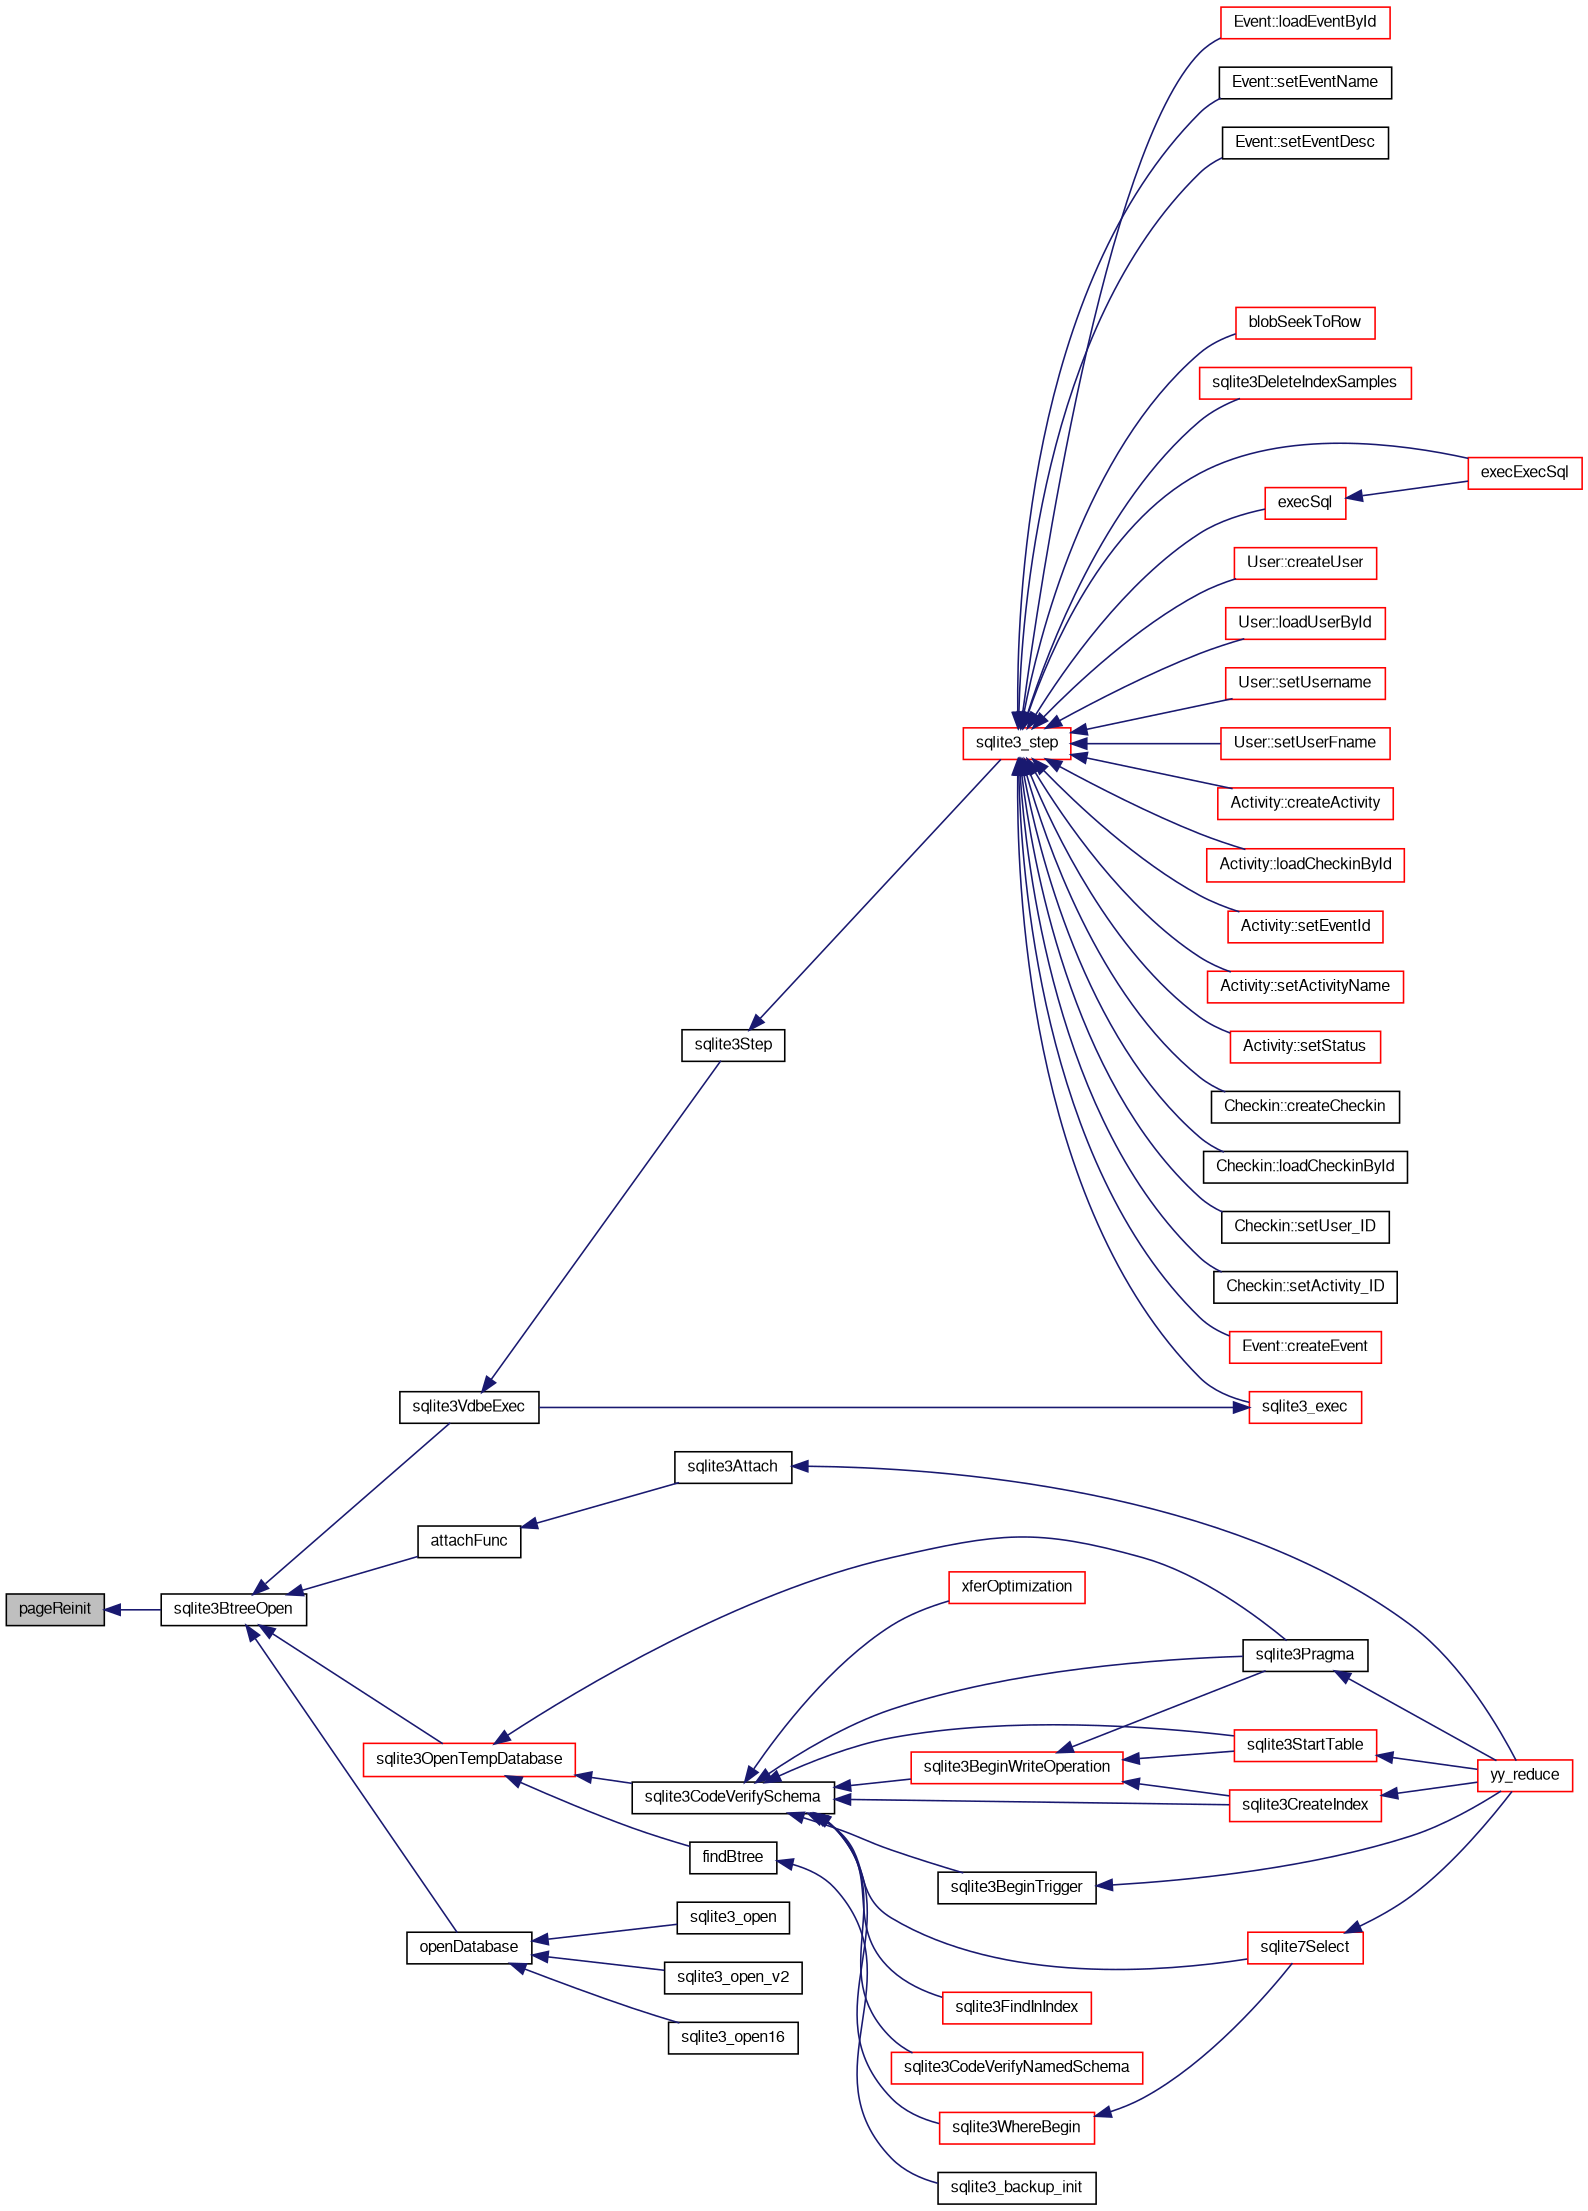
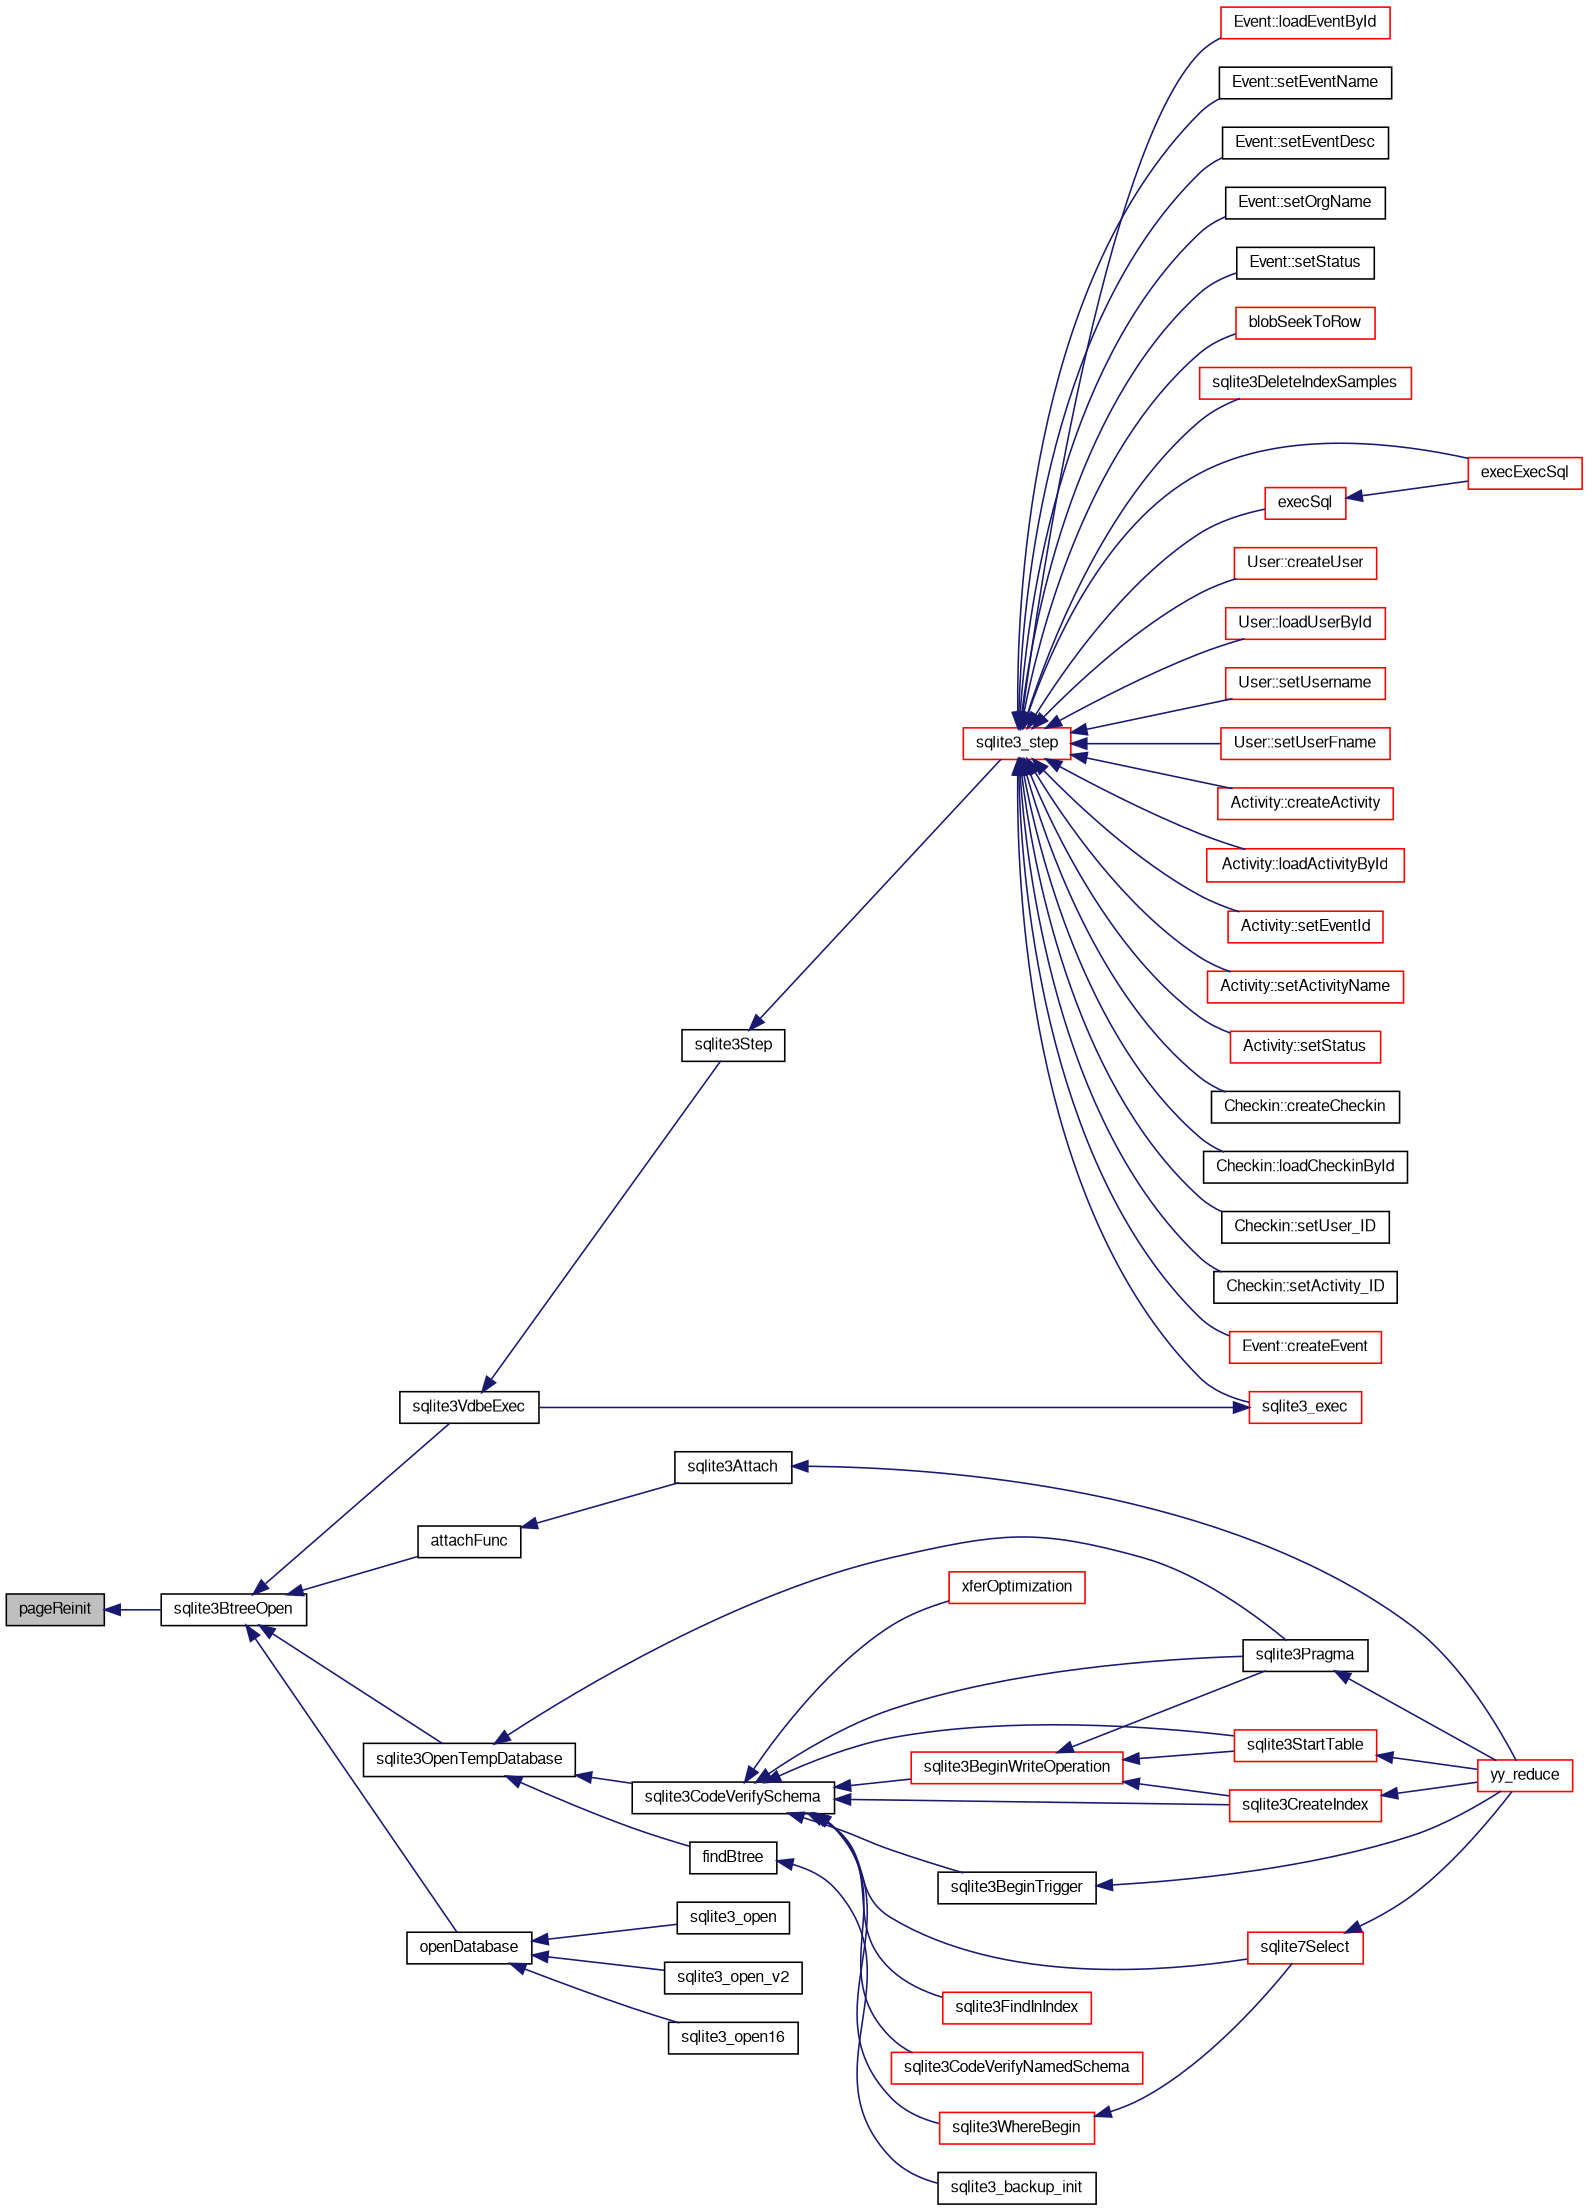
node "Event::setOrgName": added
node "Event::setStatus": added
node "Activity::loadCheckinById": label "Activity::loadCheckinById" -> "Activity::loadActivityById"
node "sqlite3OpenTempDatabase": color red -> black
